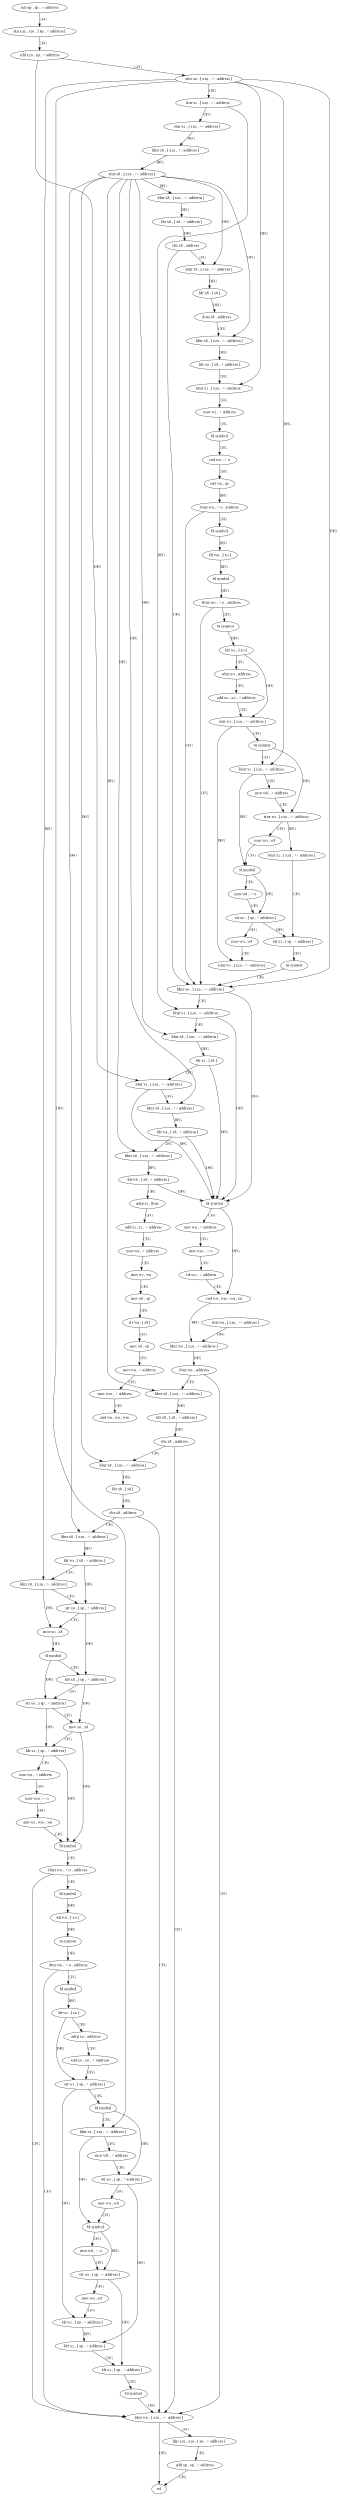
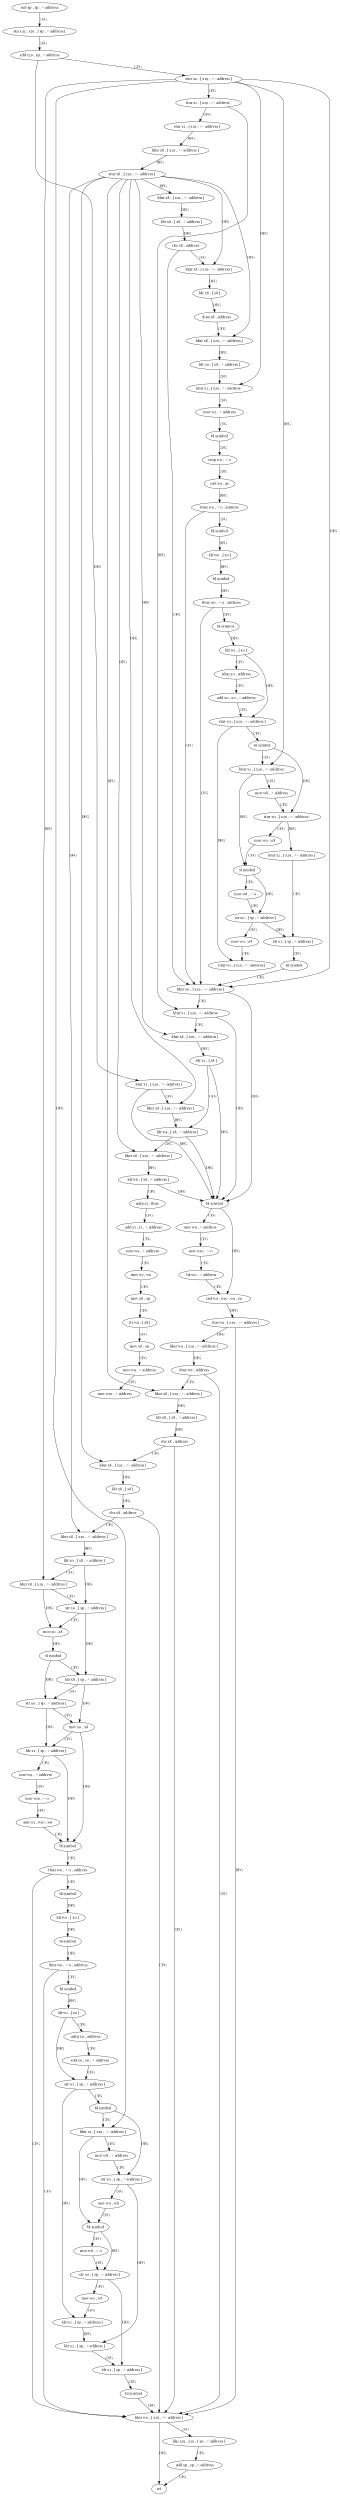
node "csel w0 , # 0": label "csel w0 , # 0" -> "cmp w0 , # 0"
edge "ldr x2 , [ x8 ]" -> "ldur x3 , [ x29 , #- address ]": now "ldr x2 , [ x8 ]" -> "ldr w4 , [ x8 , # address ]"
edge "csel w9 , w10 , w9 , ne" -> "ldur w9 , [ x29 , #- address ]": now "csel w9 , w10 , w9 , ne" -> "stur w9 , [ x29 , #- address ]"
node "and w9 , w9 , w10": removed
edge "stur w9 , [ x29 , #- address ]" -> "ldur w0 , [ x29 , #- address ]": added, label "DFG"
